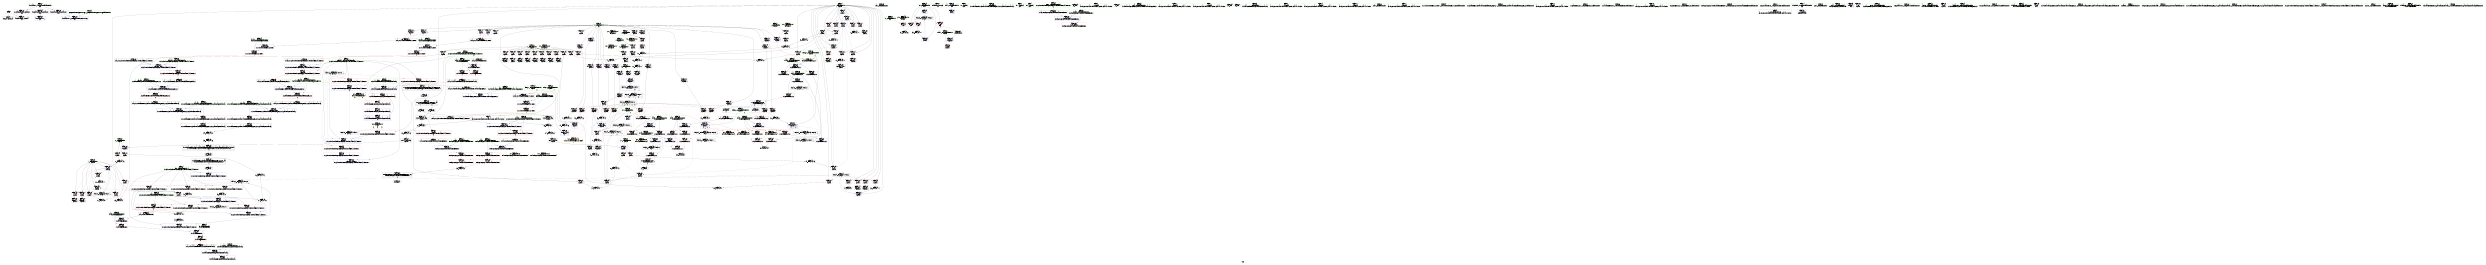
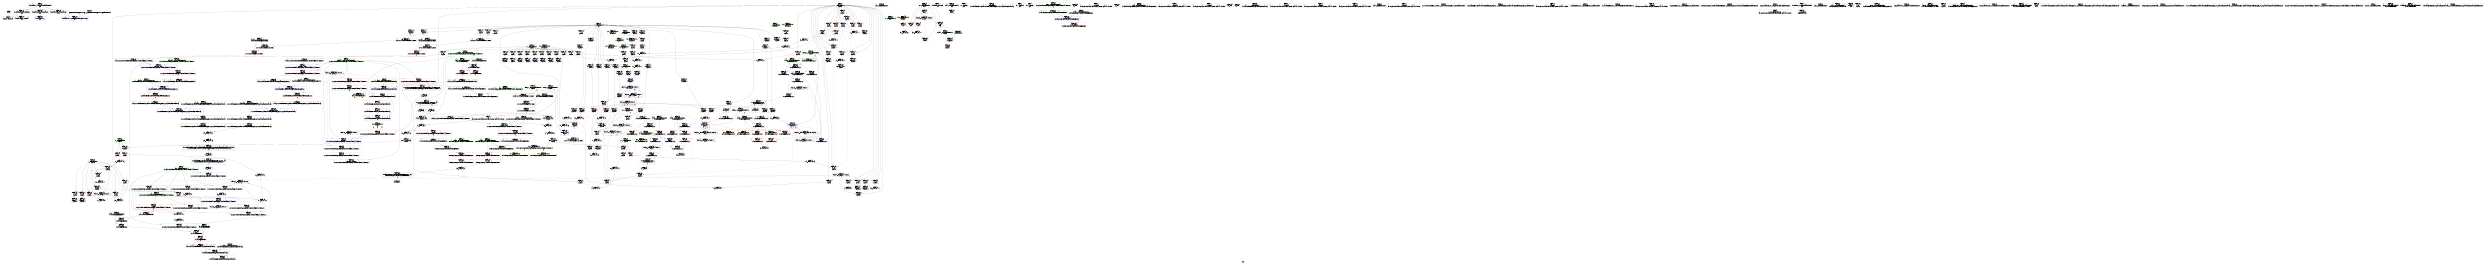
node "NodeID: 556": added
